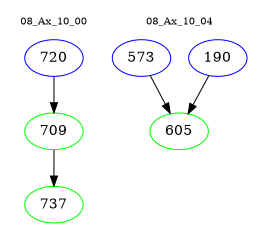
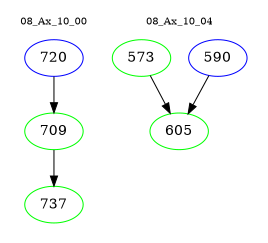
node "573": color blue -> green
node "190": label "190" -> "590"
